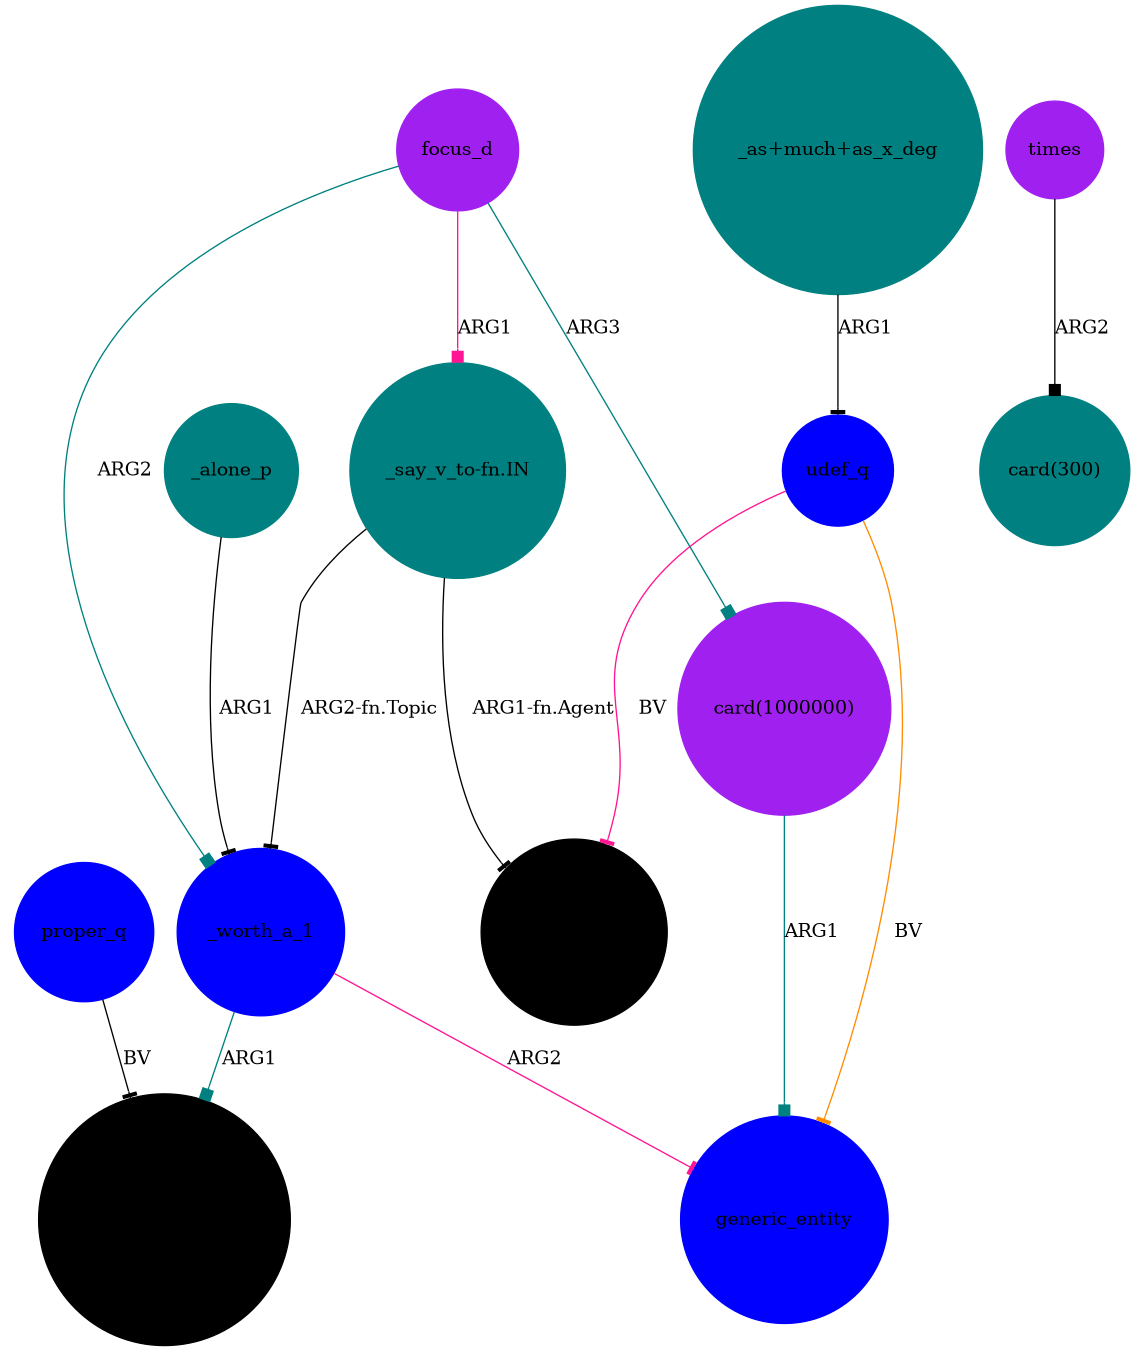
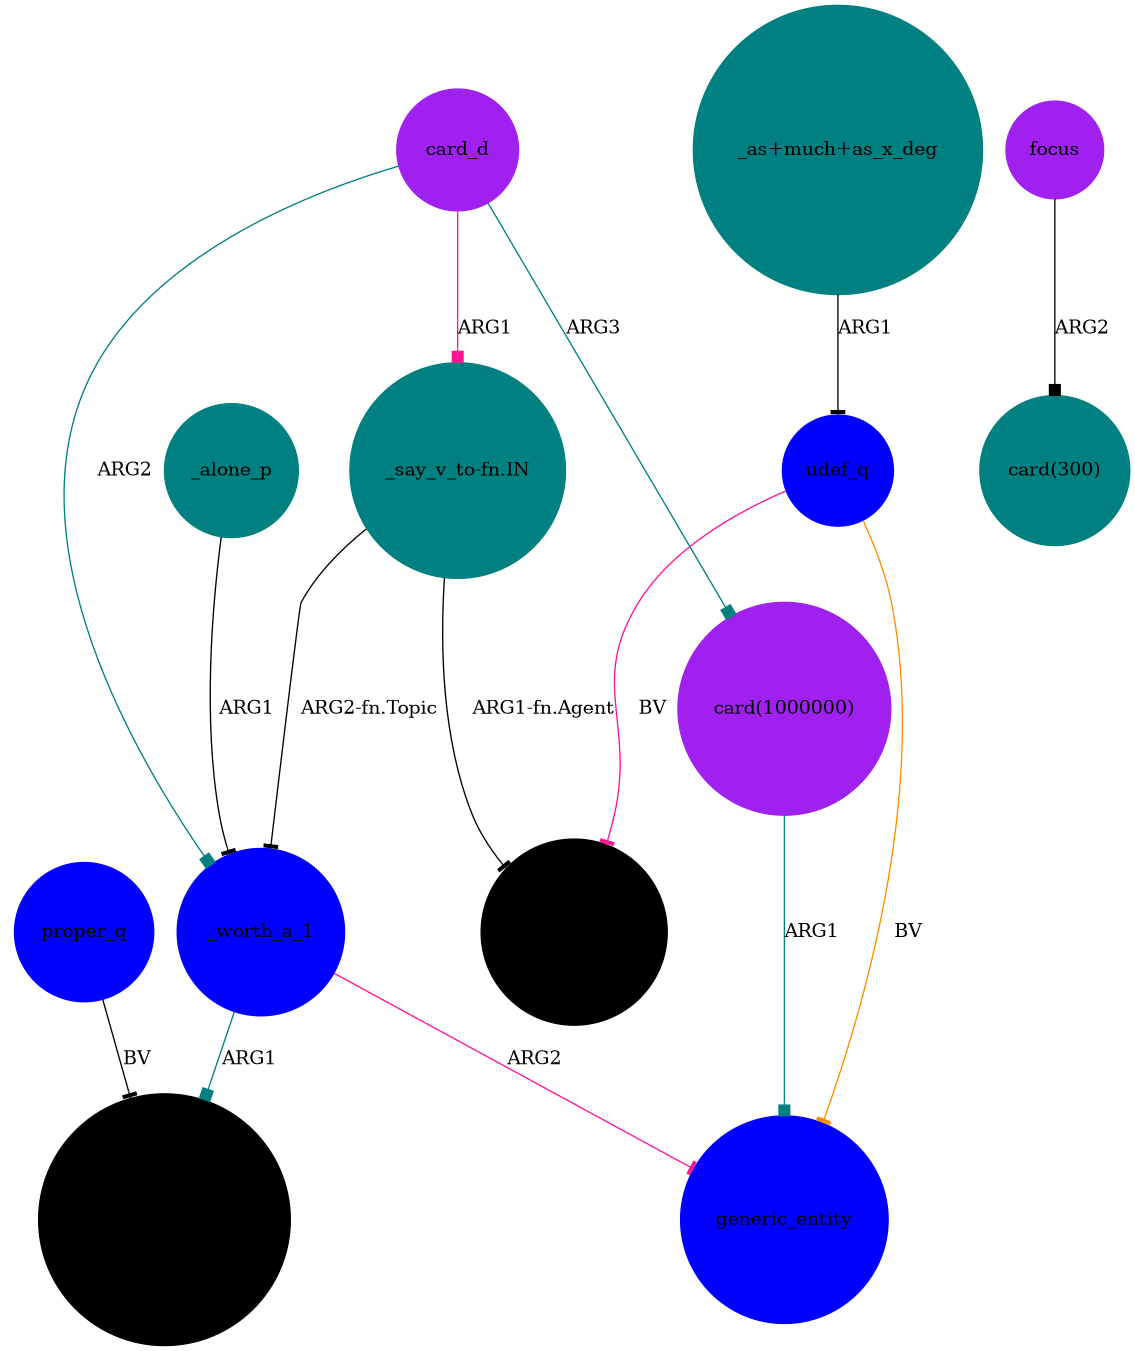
node "focus_d": label "focus_d" -> "card_d"
node "times": label "times" -> "focus"
